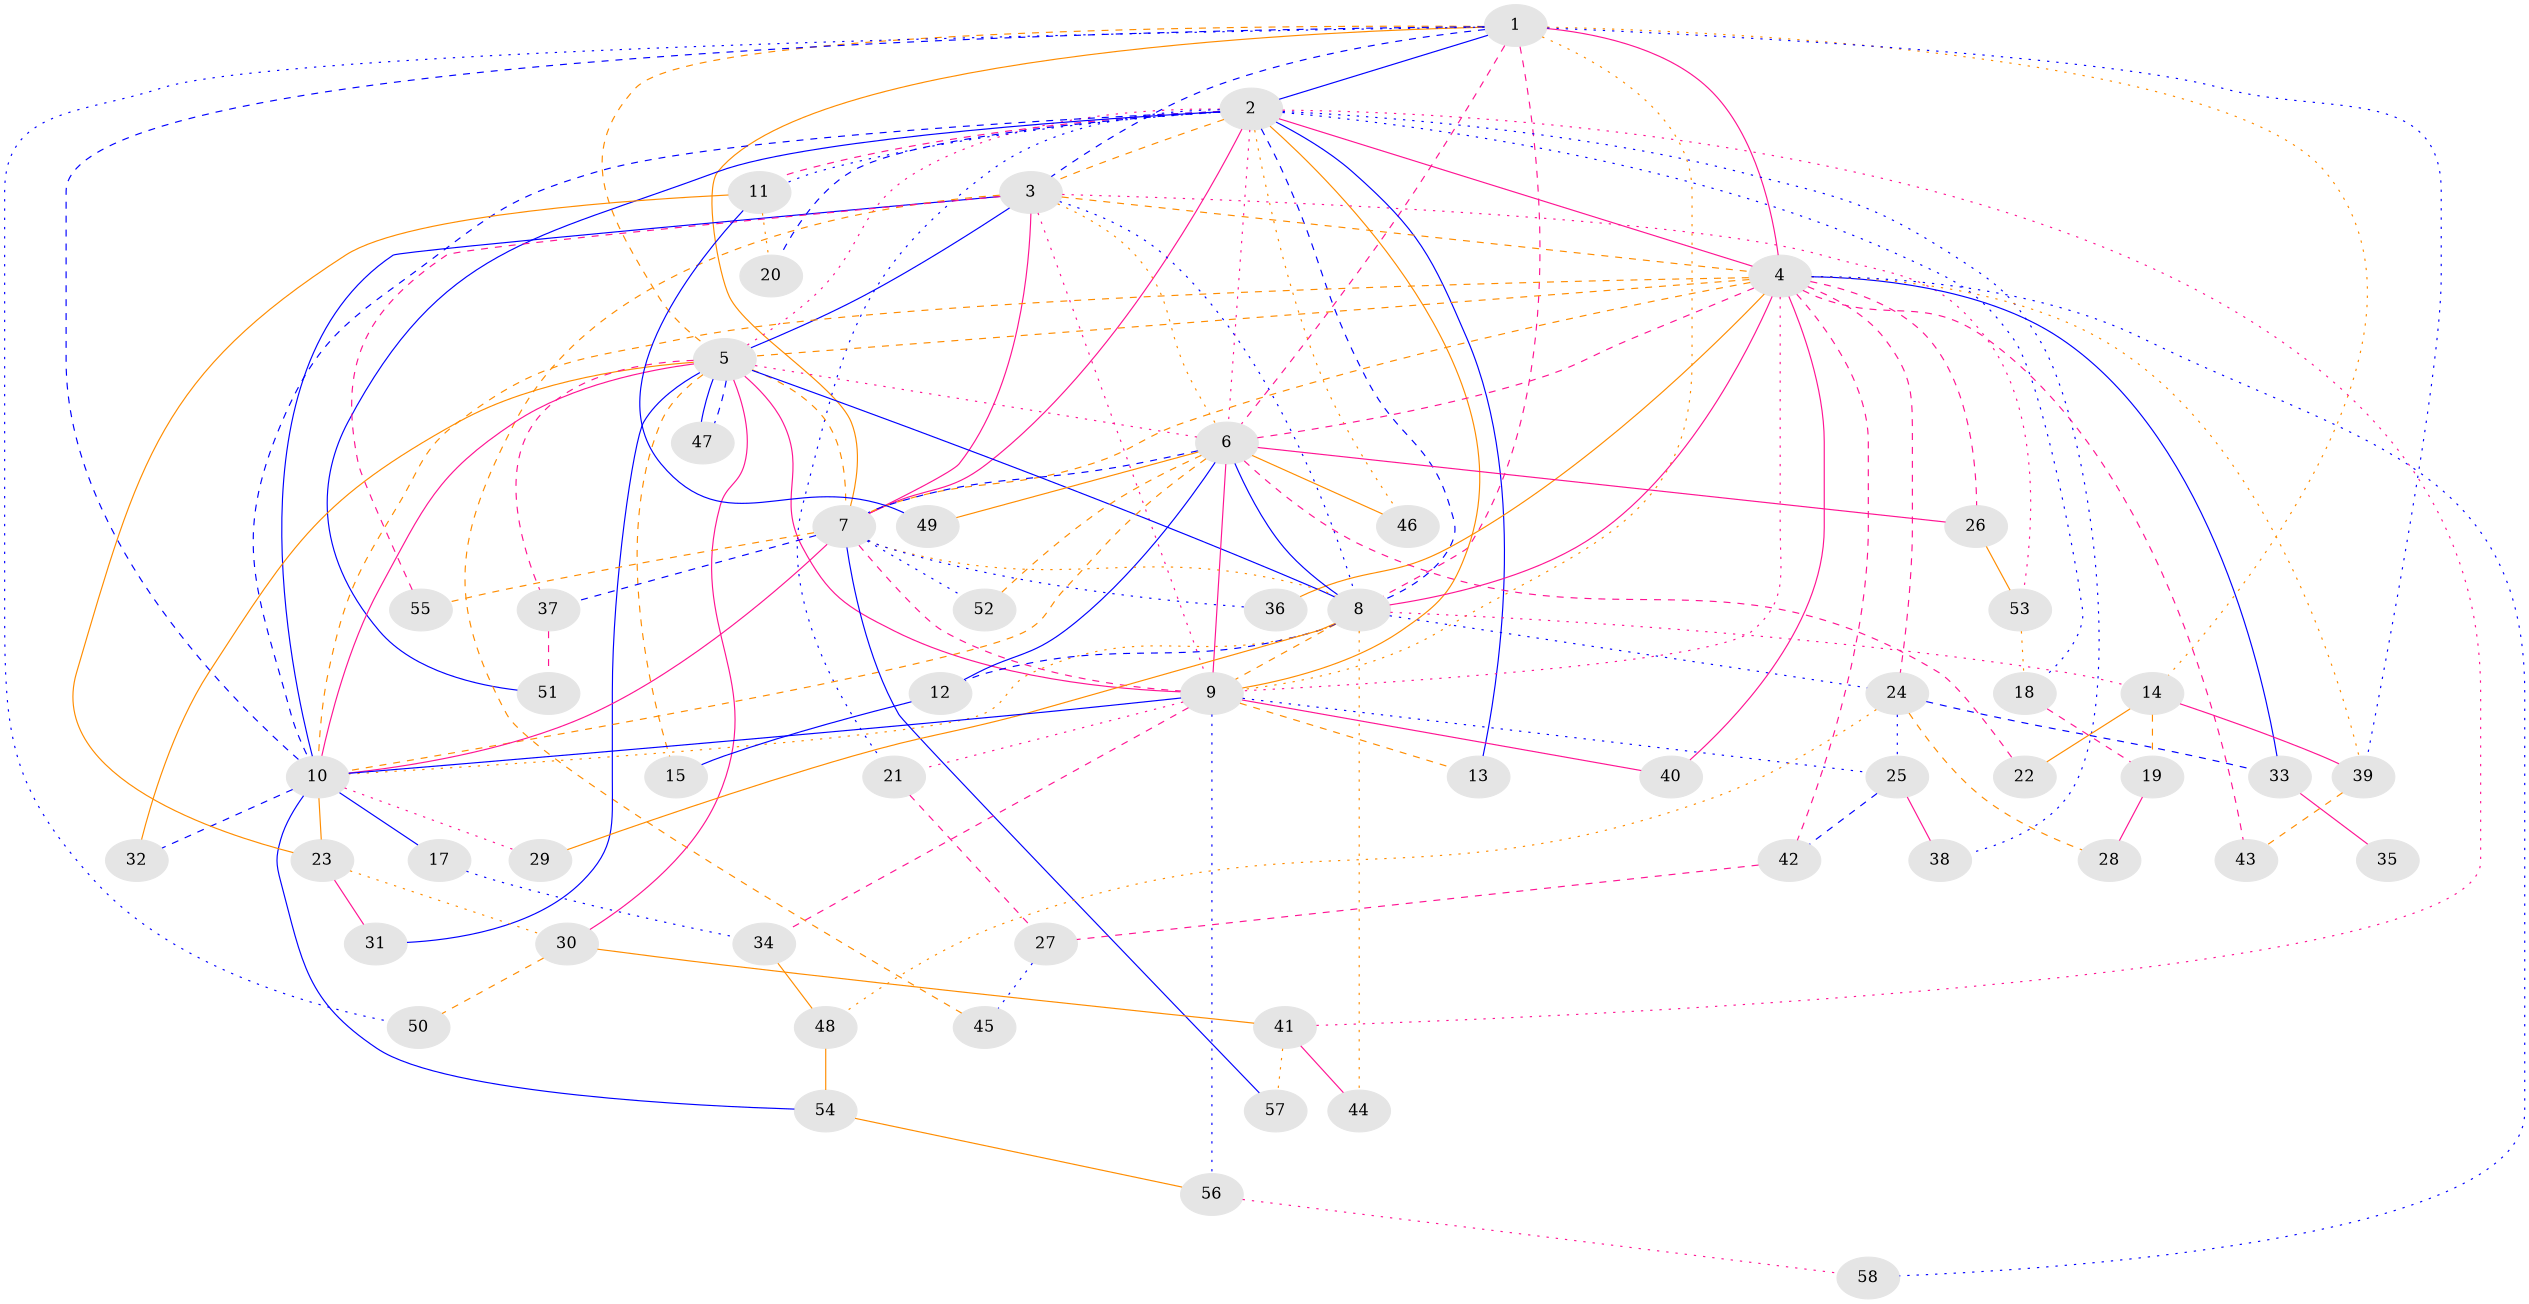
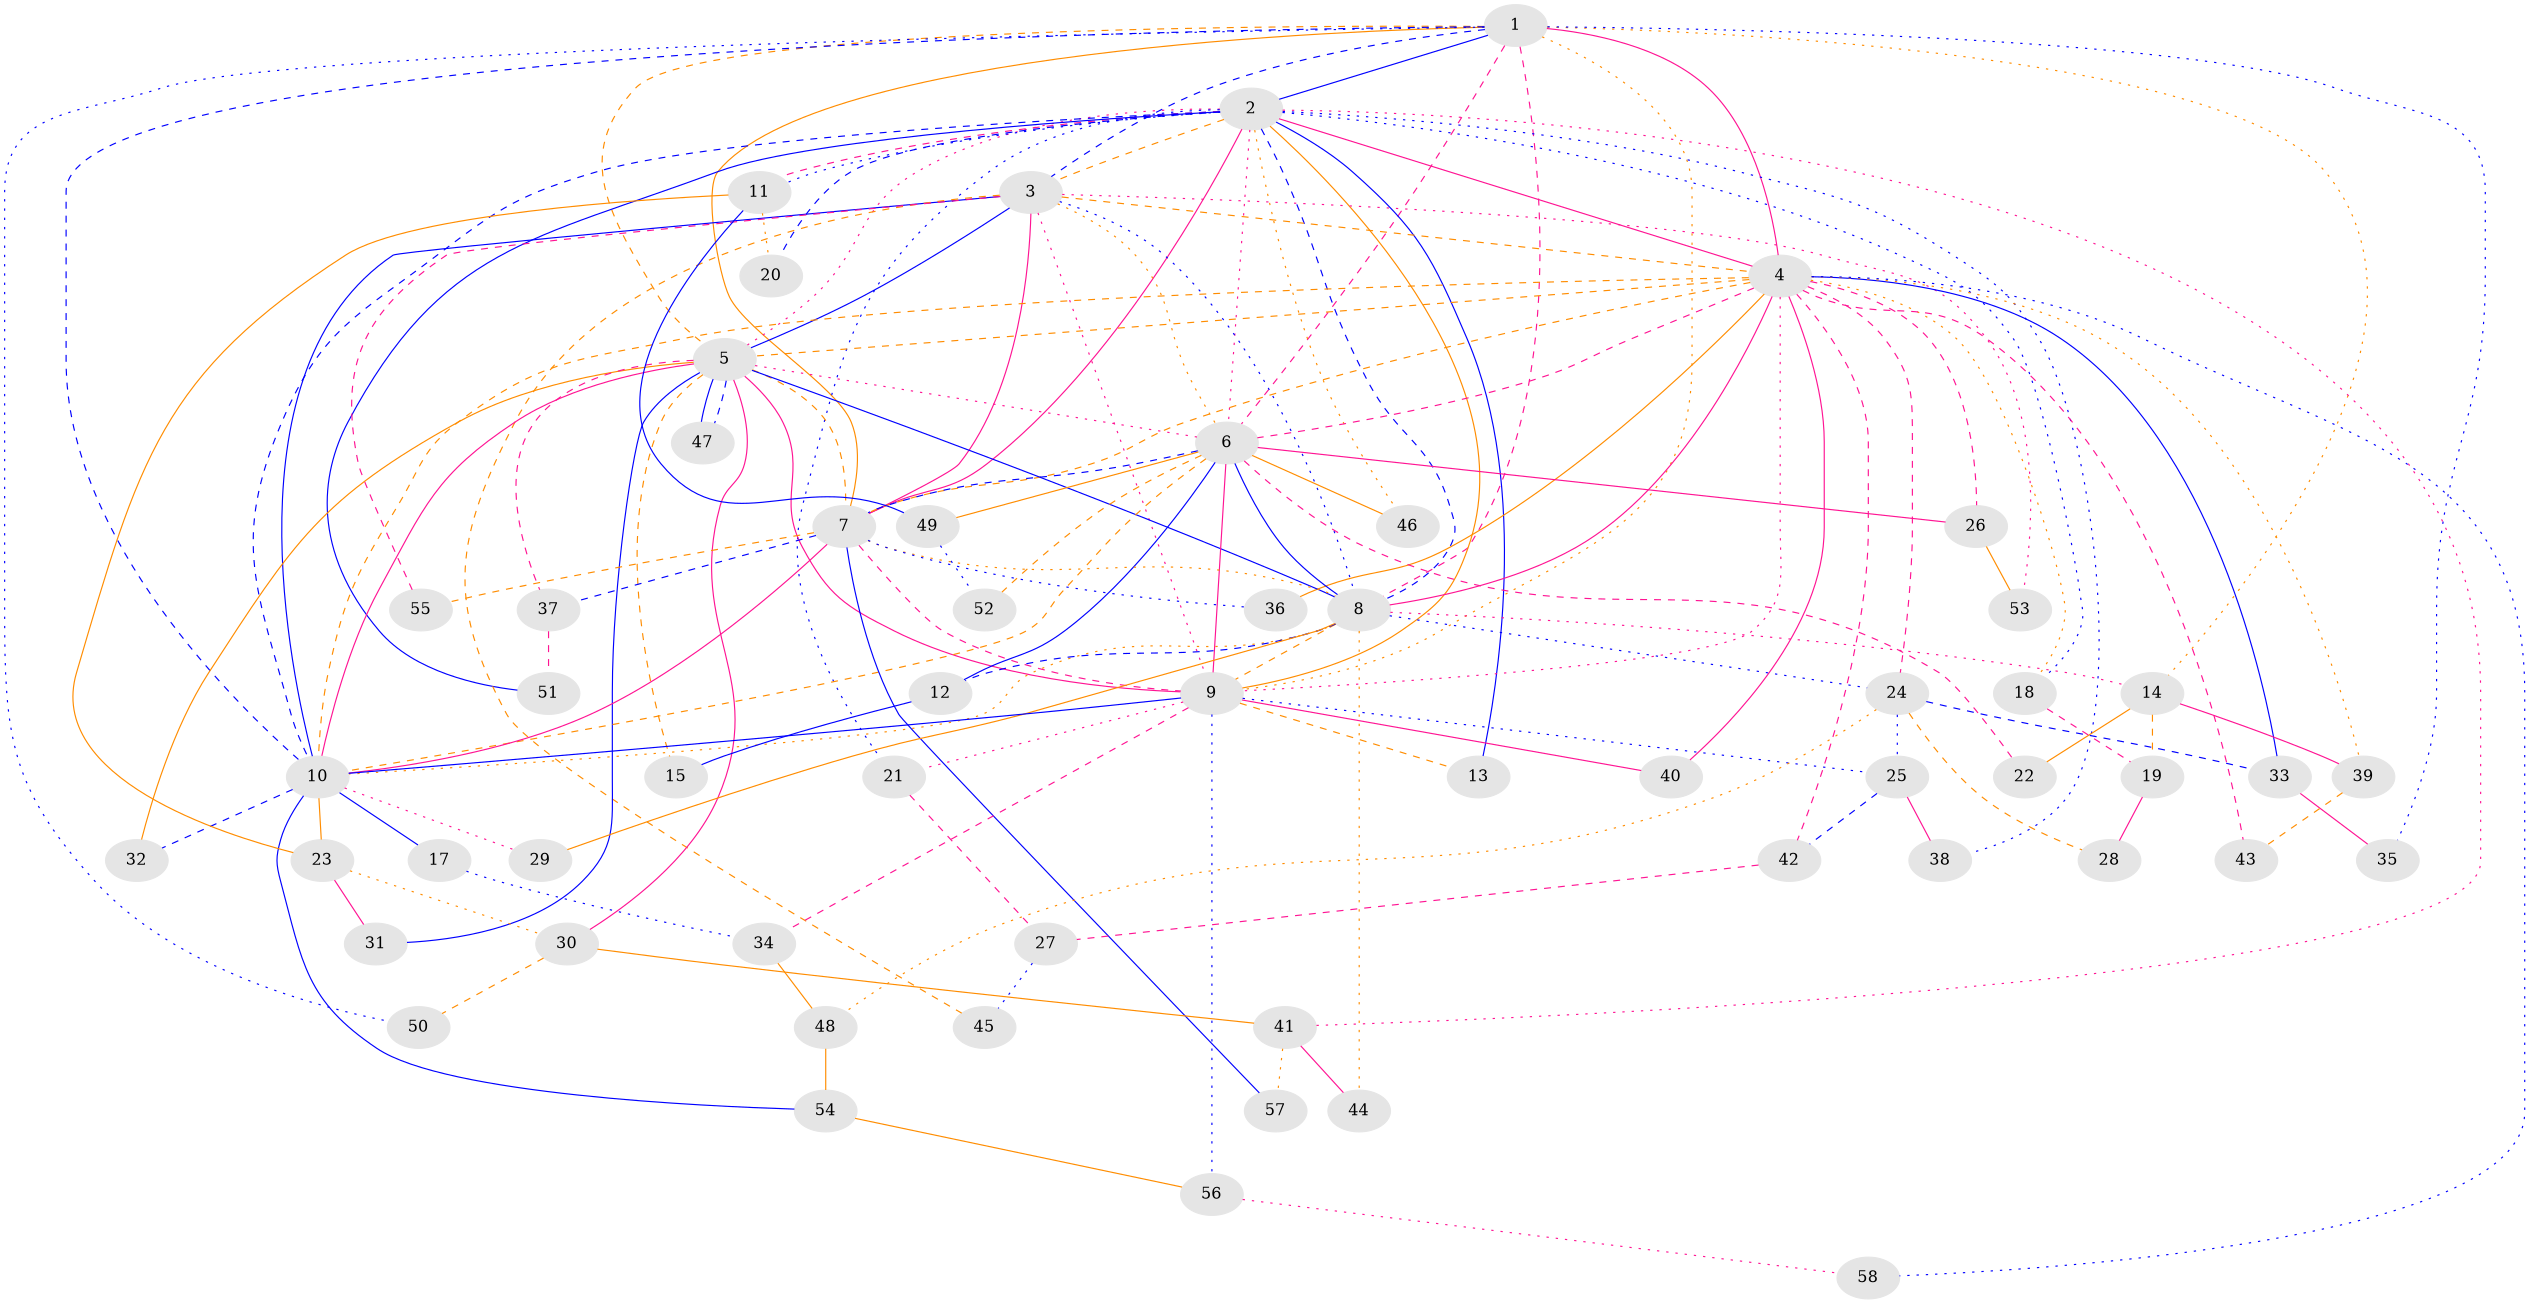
edge "1" -- "39": now "1" -- "35"
edge "7" -- "52": now "49" -- "52"
edge "53" -- "18": now "4" -- "18"
